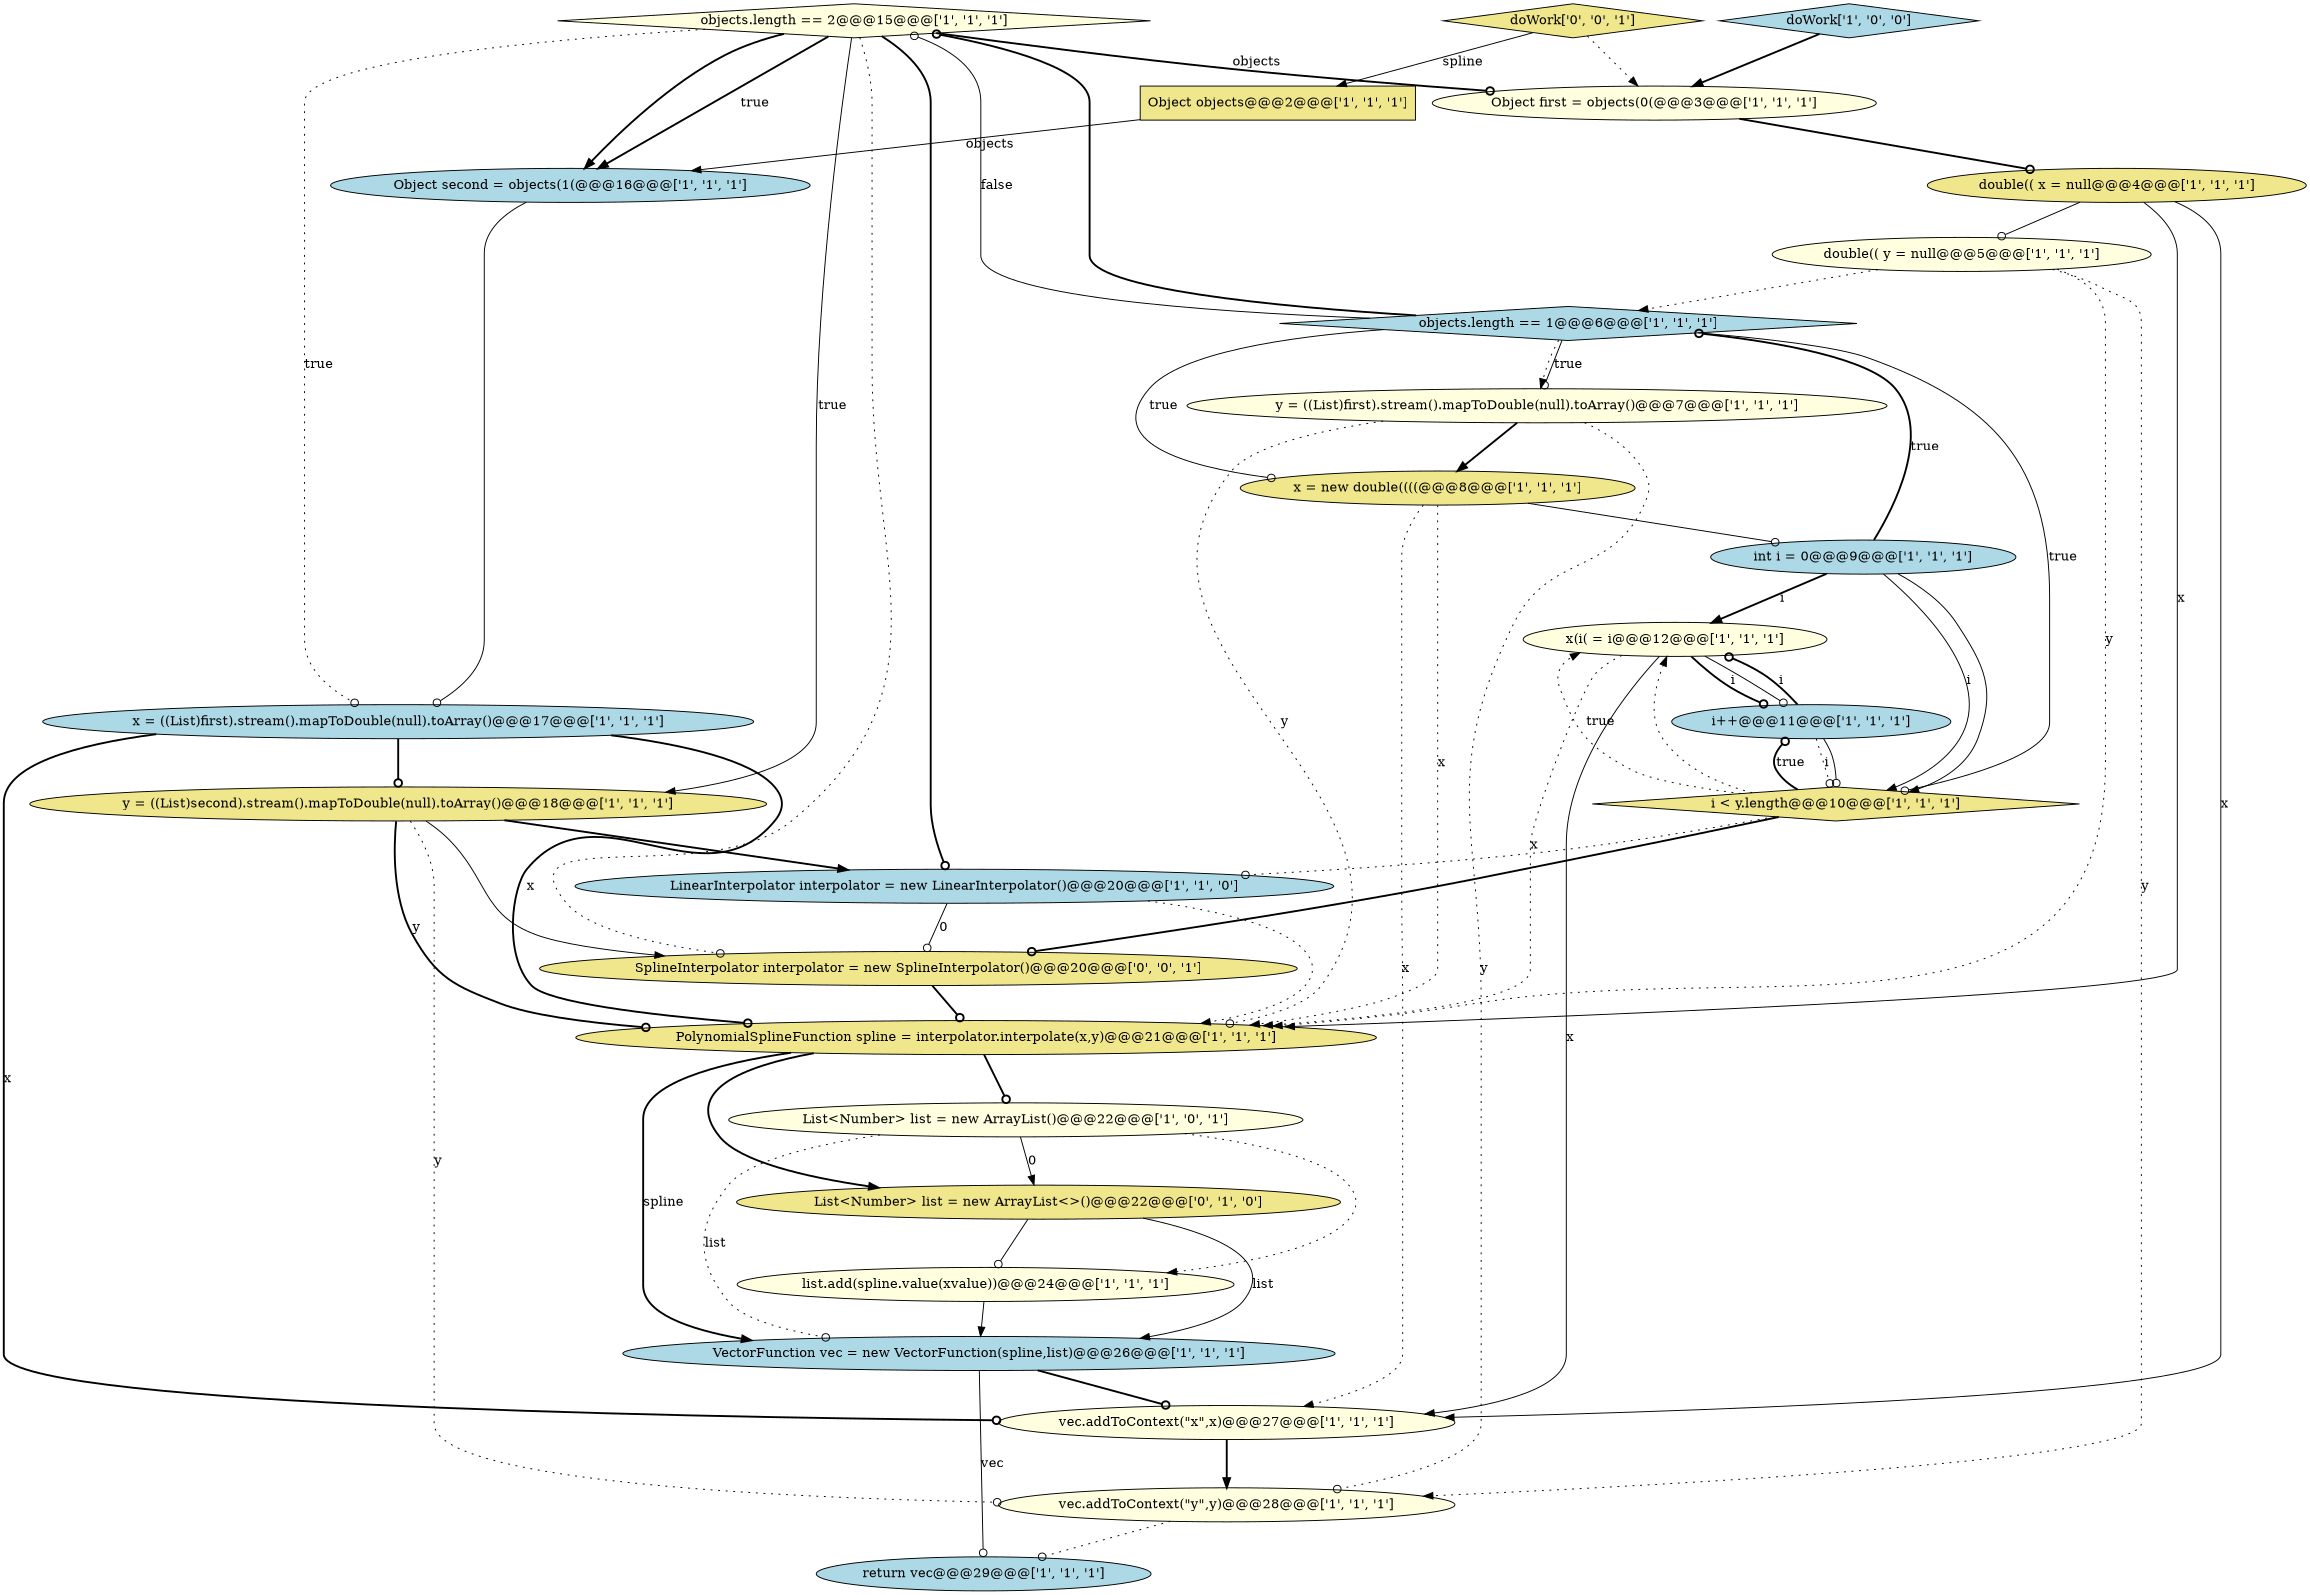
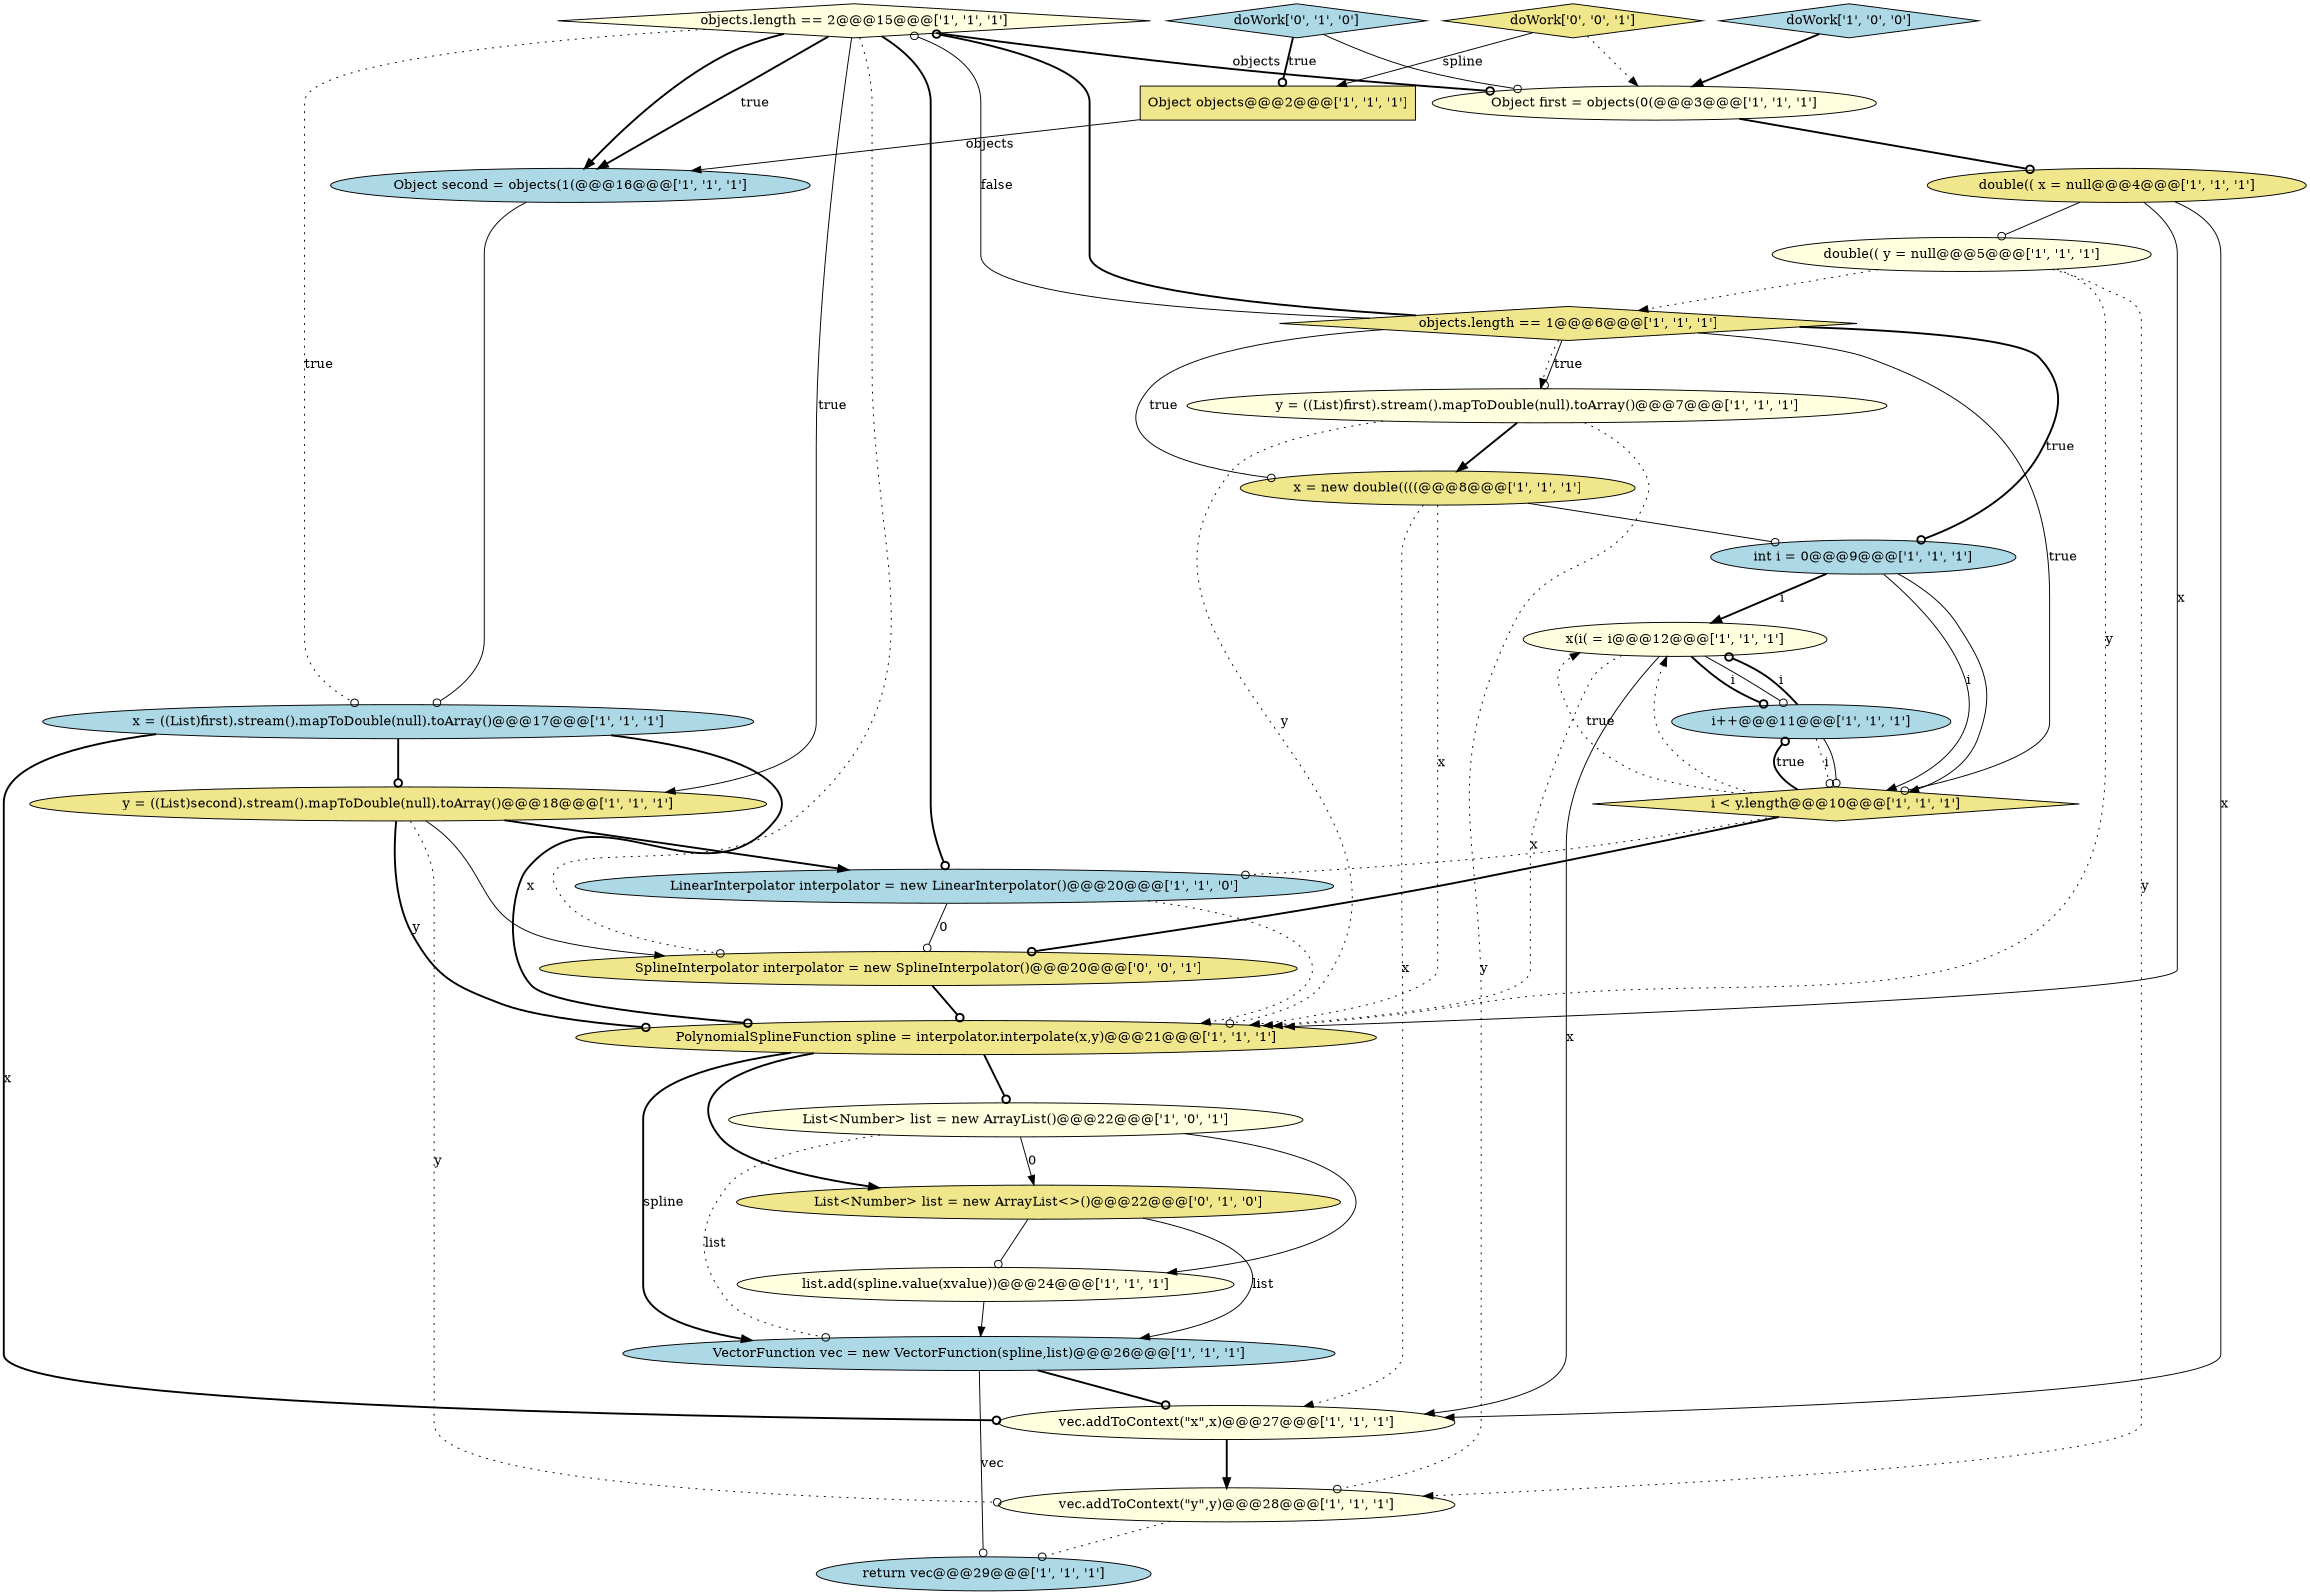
node "doWork['0', '1', '0']": added
node "objects.length == 1@@@6@@@['1', '1', '1']": fillcolor lightblue -> khaki
edge "int i = 0@@@9@@@['1', '1', '1']" -> "objects.length == 1@@@6@@@['1', '1', '1']": reversed
edge "List<Number> list = new ArrayList()@@@22@@@['1', '0', '1']" -> "list.add(spline.value(xvalue))@@@24@@@['1', '1', '1']": style dotted -> solid
